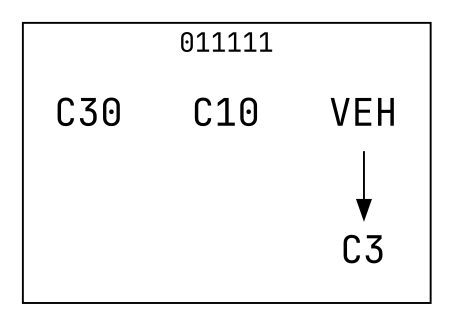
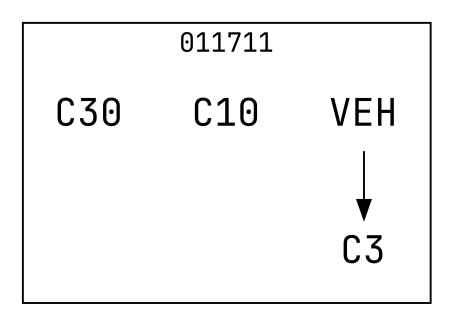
cluster "011111": label "011111" -> "011711"
